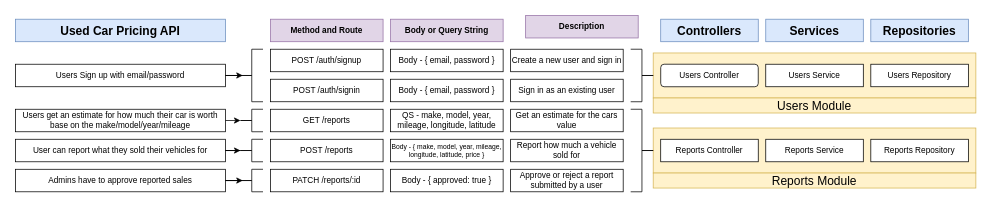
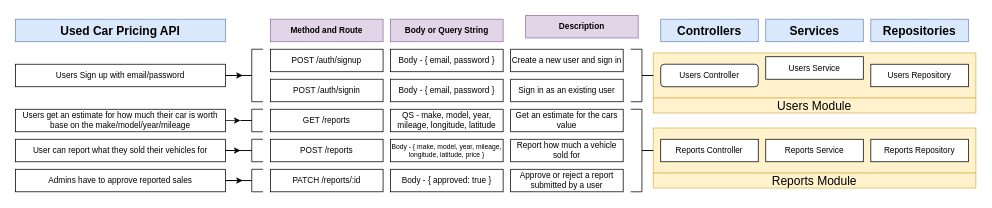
node "Users Service": moved (814, 75) -> (814, 68)
